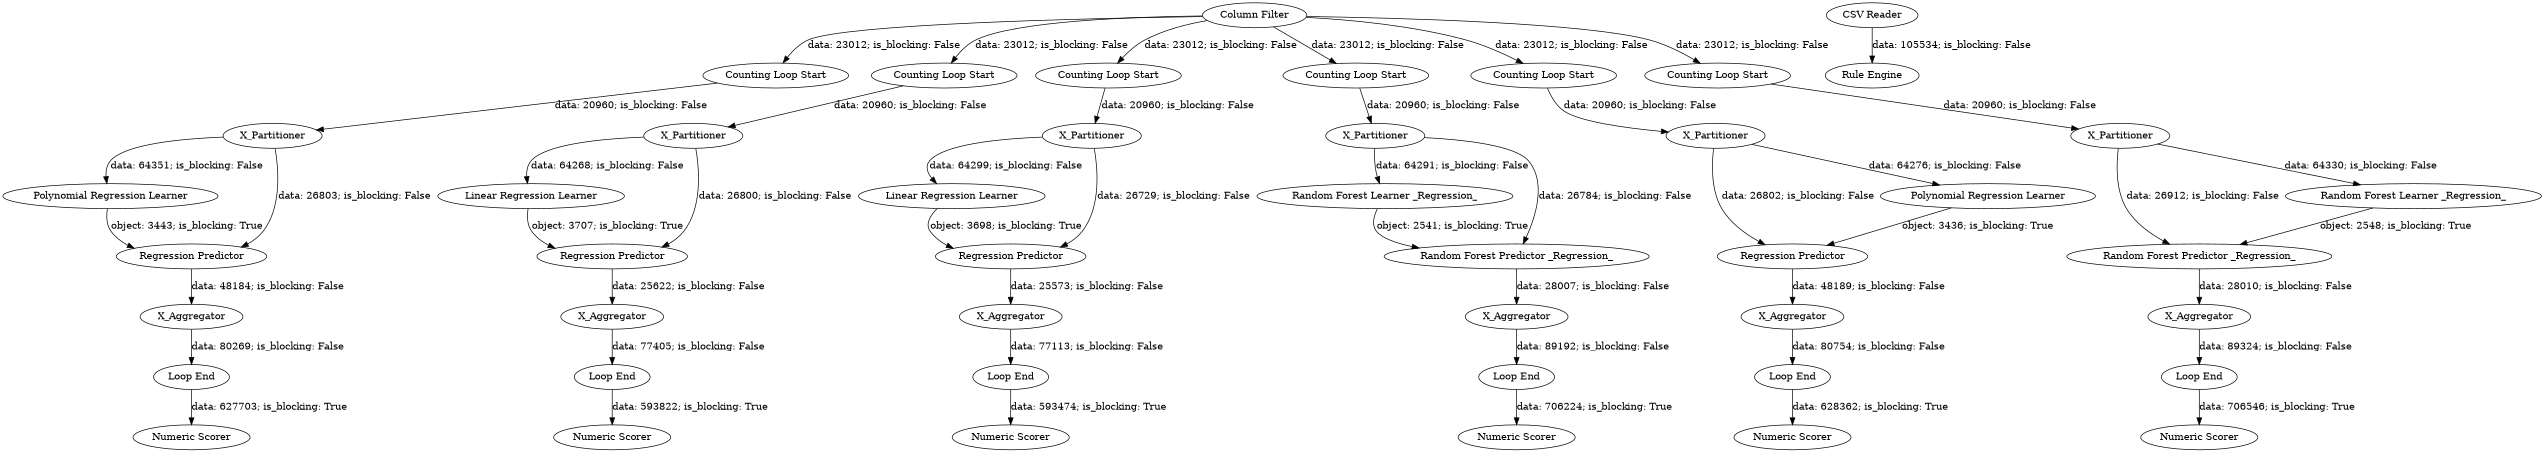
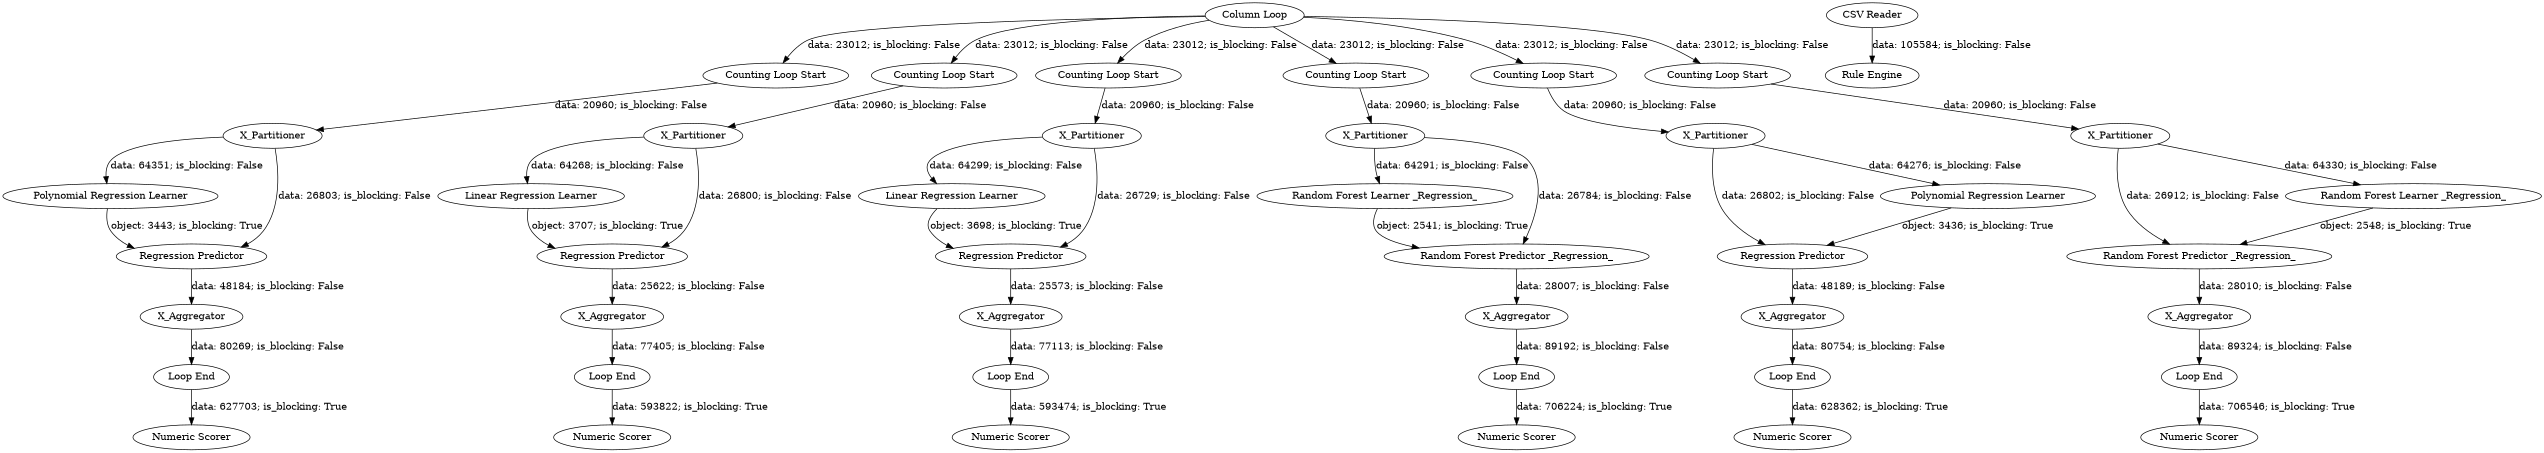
node "Column Filter": label "Column Filter" -> "Column Loop"
edge "CSV Reader" -> "Rule Engine": label "data: 105534; is_blocking: False" -> "data: 105584; is_blocking: False"
